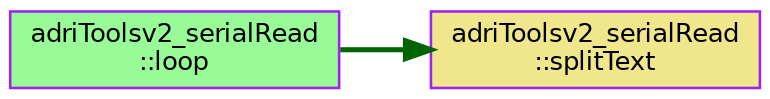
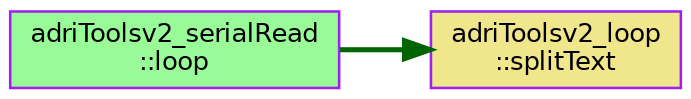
node "adriToolsv2_serialRead ::splitText": label "adriToolsv2_serialRead ::splitText" -> "adriToolsv2_loop ::splitText"
